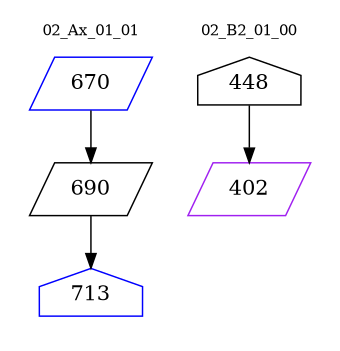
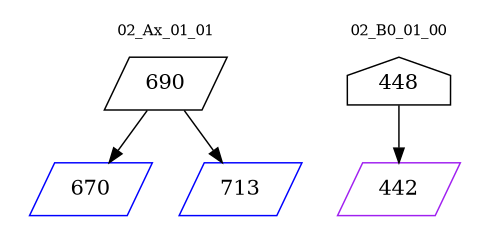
cluster "02_B2_01_00": label "02_B2_01_00" -> "02_B0_01_00"
edge "670" -> "690": reversed
node "402": label "402" -> "442"
node "713": shape house -> parallelogram
